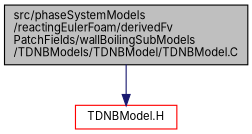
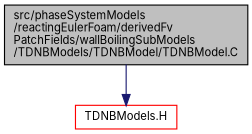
node "TDNBModel.H": label "TDNBModel.H" -> "TDNBModels.H"
